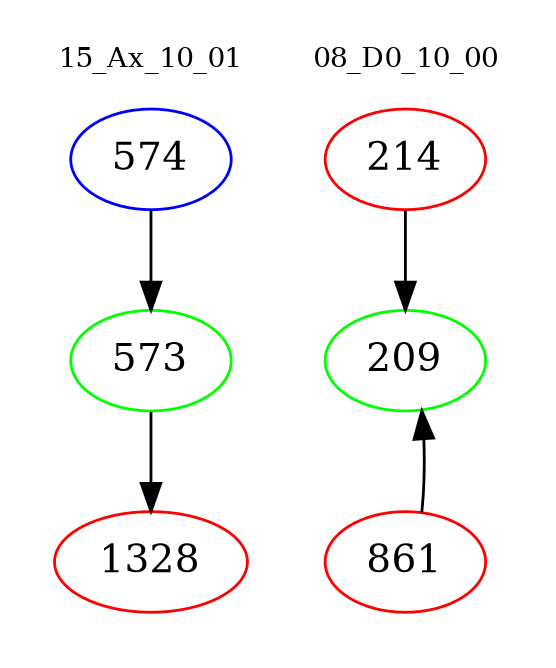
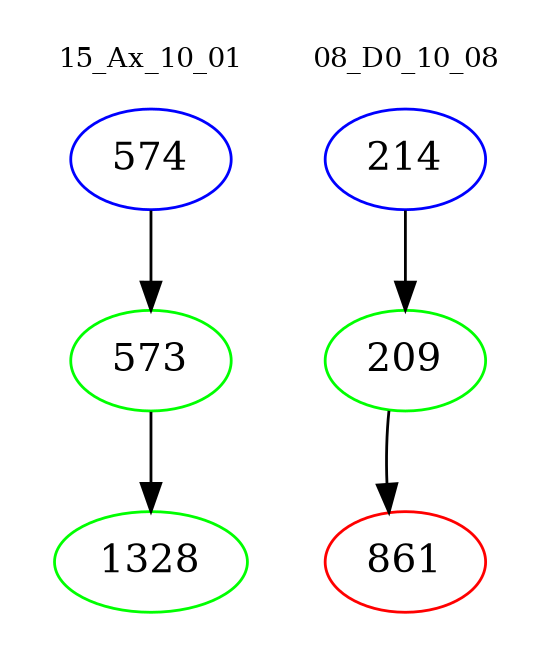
cluster "08_D0_10_00": label "08_D0_10_00" -> "08_D0_10_08"
node "214": color red -> blue
edge "861" -> "209": reversed
node "1328": color red -> green
